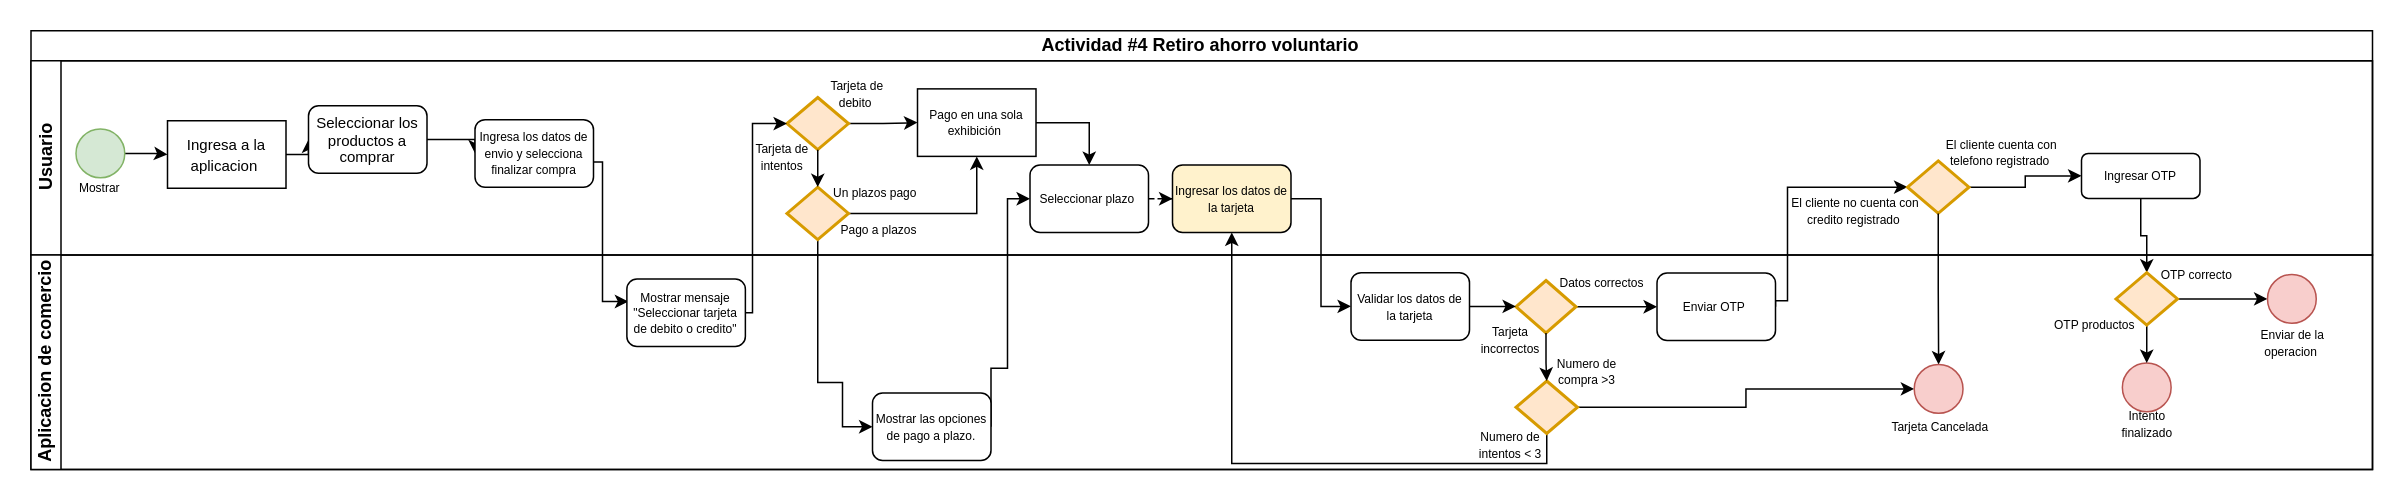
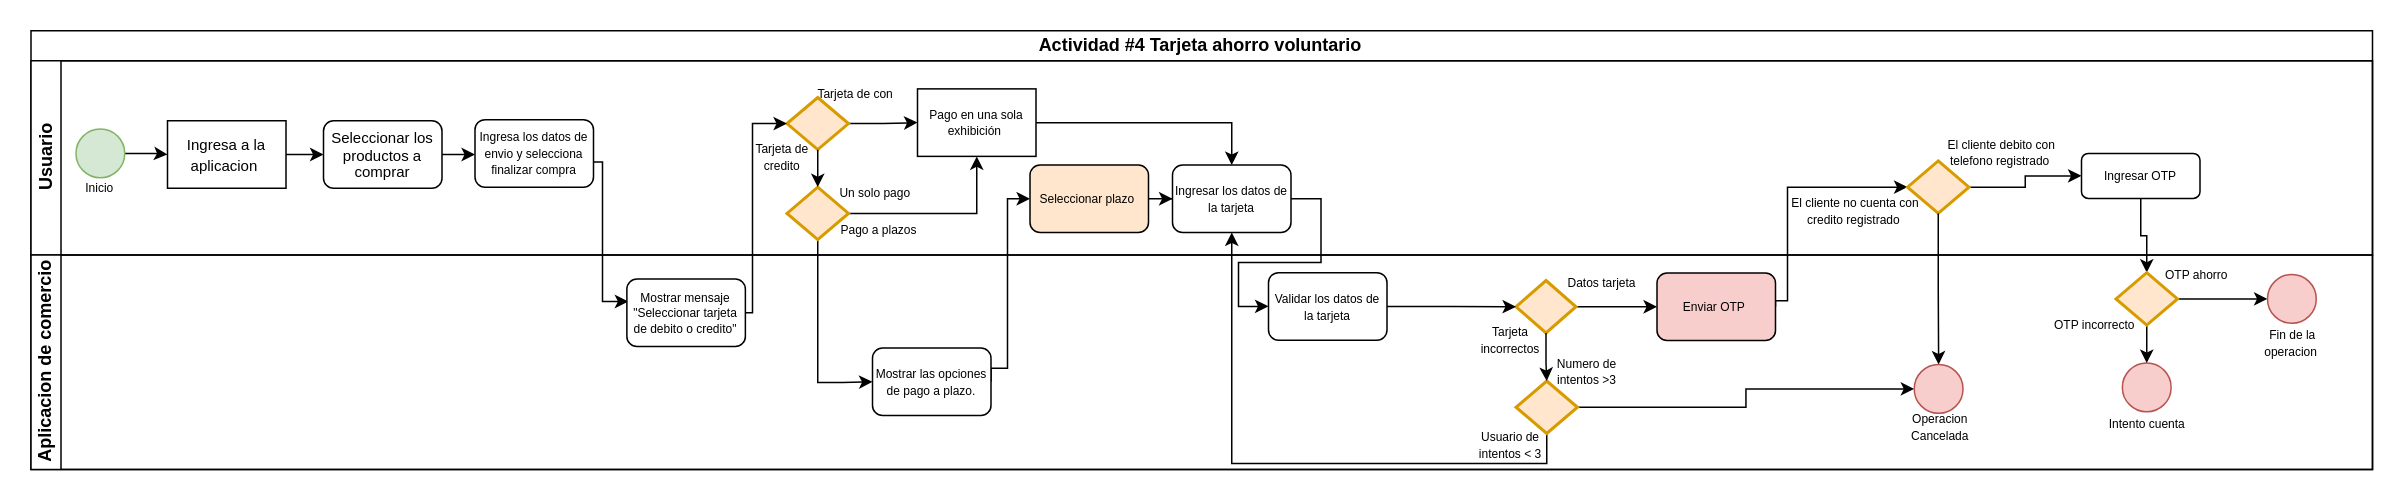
node "Actividad #4 Retiro ahorro voluntario": label "Actividad #4 Retiro ahorro voluntario" -> "Actividad #4 Tarjeta ahorro voluntario"
node "Tarjeta de debito": label "Tarjeta de debito" -> "Tarjeta de con"
edge "Pago en una sola exhibición" -> "Seleccionar plazo": now "Pago en una sola exhibición" -> "Ingresar los datos de la tarjeta"
node "Seleccionar los productos a comprar": moved (368, 140) -> (383, 155)
node "El cliente cuenta con telefono registrado": label "El cliente cuenta con telefono registrado" -> "El cliente debito con telefono registrado"
node "Tarjeta de intentos": label "Tarjeta de intentos" -> "Tarjeta de credito"
node "Mostrar": label "Mostrar" -> "Inicio"
node "Un plazos pago": label "Un plazos pago" -> "Un solo pago"
node "Seleccionar plazo": fillcolor #ffffff -> #ffe6cc
edge "Seleccionar plazo" -> "Ingresar los datos de la tarjeta": style dashed -> solid
node "Ingresar los datos de la tarjeta": fillcolor #fff2cc -> #ffffff
node "OTP correcto": label "OTP correcto" -> "OTP ahorro"
node "Datos correctos": label "Datos correctos" -> "Datos tarjeta"
node "Validar los datos de la tarjeta": moved (1410, 306) -> (1328, 306)
node "Enviar OTP": fillcolor #ffffff -> #f8cecc
node "OTP productos": label "OTP productos" -> "OTP incorrecto"
node "Enviar de la operacion": label "Enviar de la operacion" -> "Fin de la operacion"
node "Numero de compra >3": label "Numero de compra >3" -> "Numero de intentos >3"
node "Intento finalizado": label "Intento finalizado" -> "Intento cuenta"
node "Mostrar las opciones de pago a plazo.": moved (932, 427) -> (932, 382)
node "Tarjeta Cancelada": label "Tarjeta Cancelada" -> "Operacion Cancelada"
node "Numero de intentos < 3": label "Numero de intentos < 3" -> "Usuario de intentos < 3"
